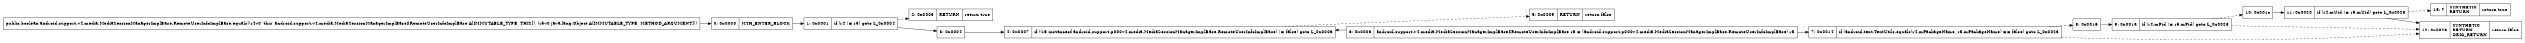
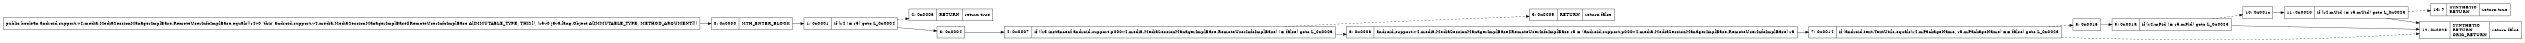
edge "9: 0x001a" -> "12: 0x0023": style dashed -> solid
edge "6: 0x000a" -> "4: 0x0007": reversed
